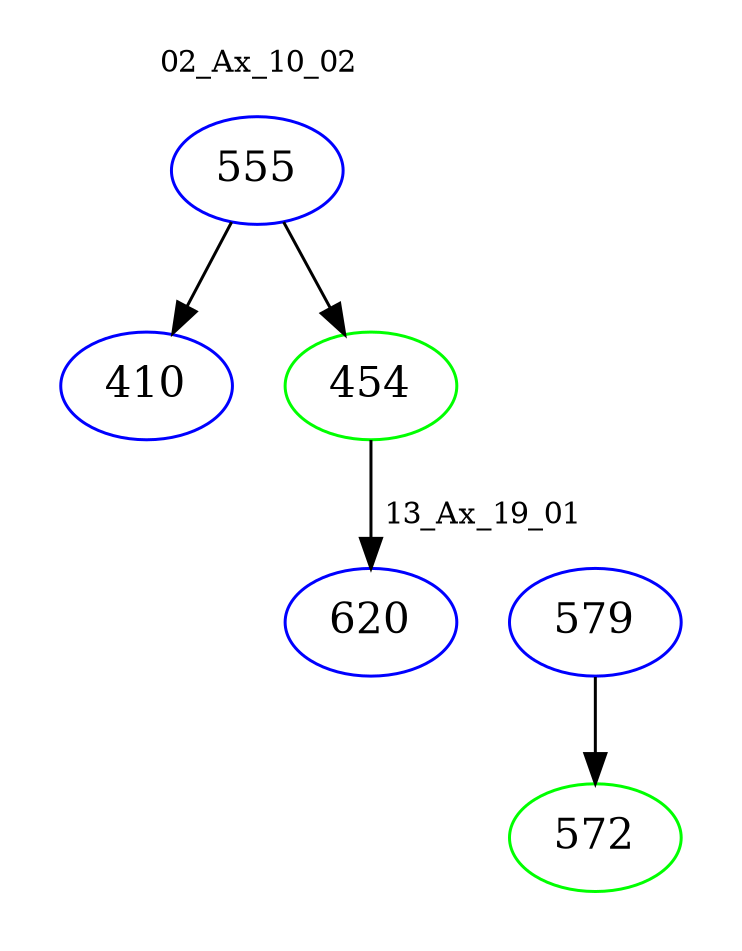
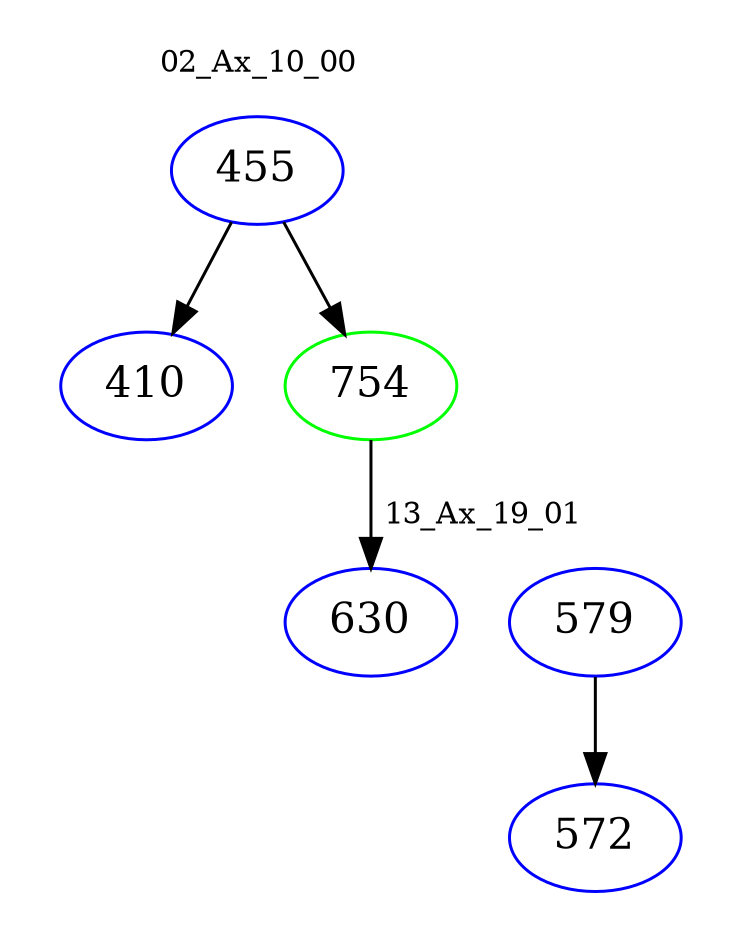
cluster "02_Ax_10_02": label "02_Ax_10_02" -> "02_Ax_10_00"
node "555": label "555" -> "455"
node "454": label "454" -> "754"
node "620": label "620" -> "630"
node "572": color green -> blue
